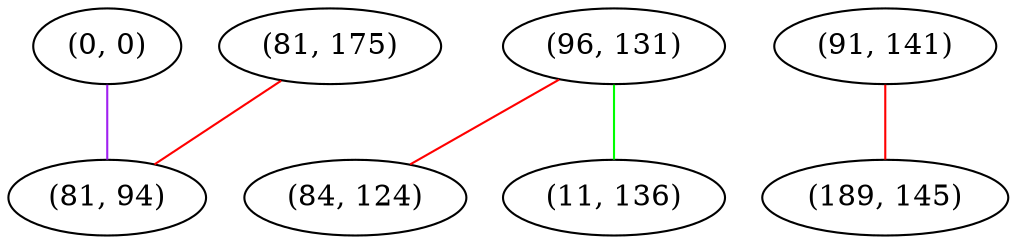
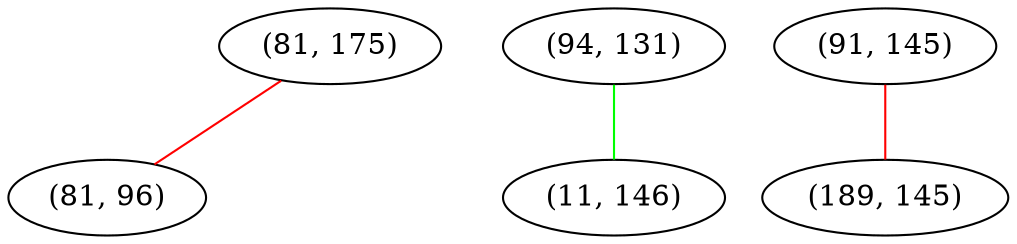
node "(0, 0)": removed
node "(96, 131)": label "(96, 131)" -> "(94, 131)"
node "(91, 141)": label "(91, 141)" -> "(91, 145)"
node "(81, 94)": label "(81, 94)" -> "(81, 96)"
node "(84, 124)": removed
node "(11, 136)": label "(11, 136)" -> "(11, 146)"
